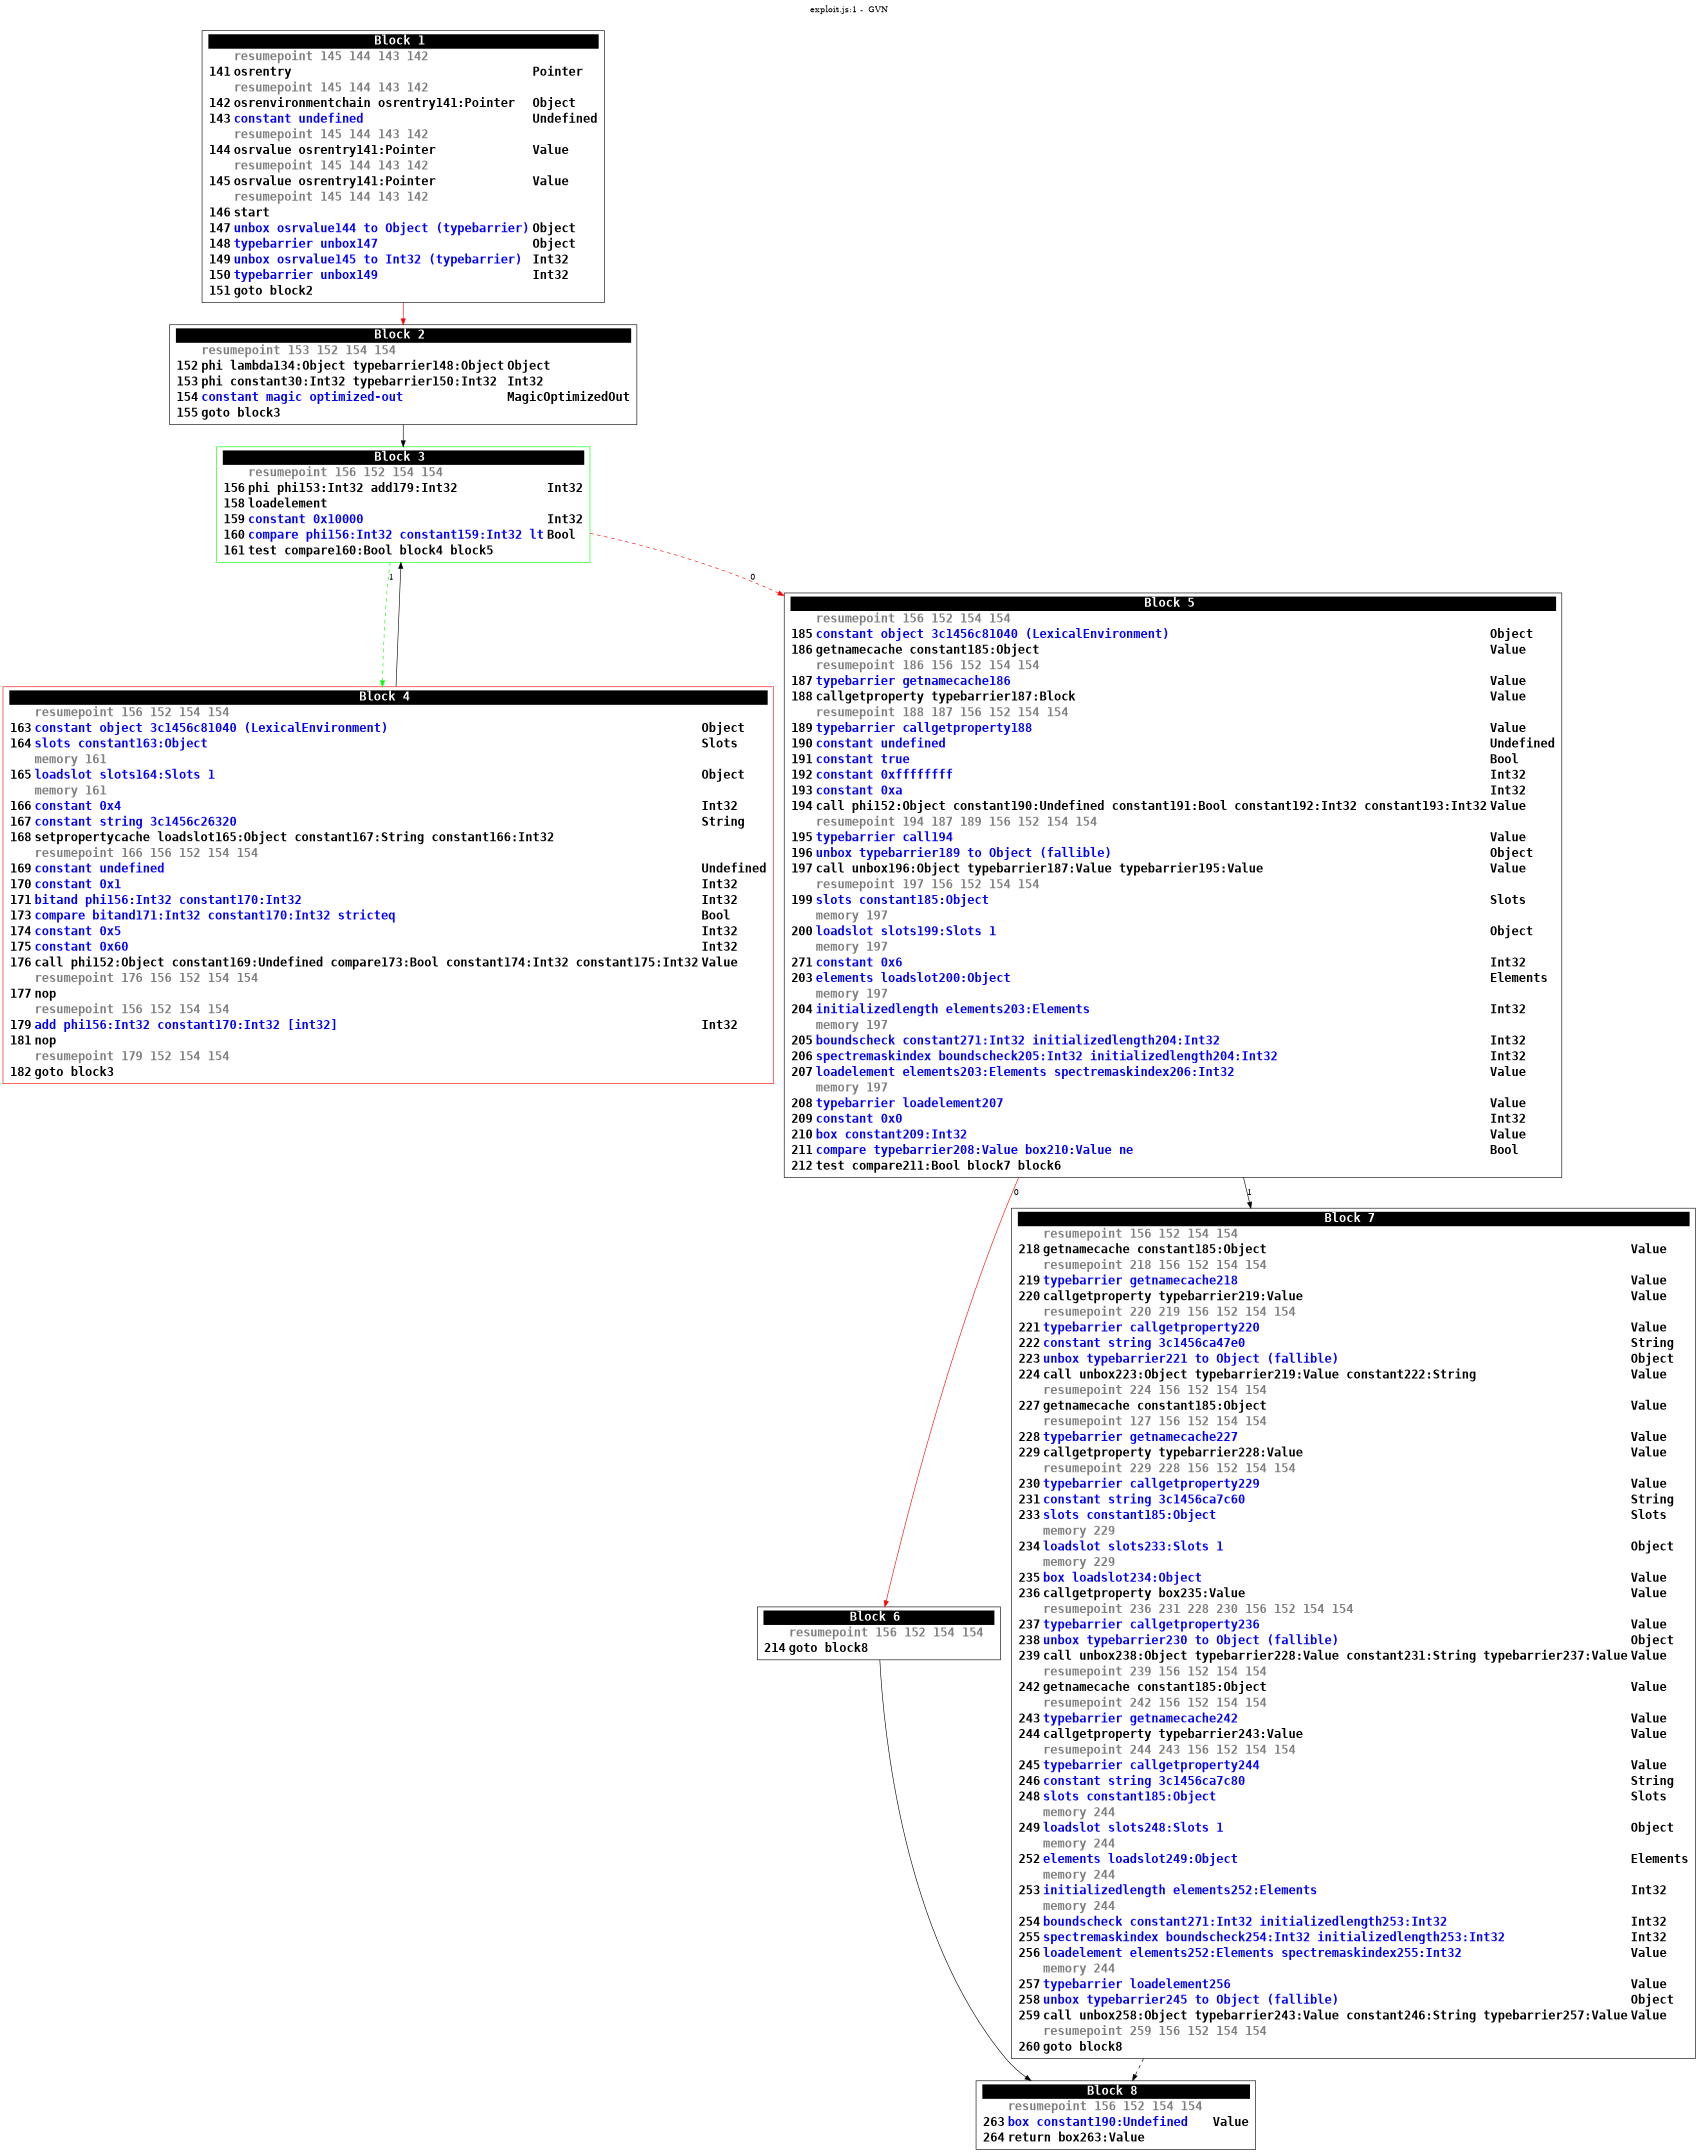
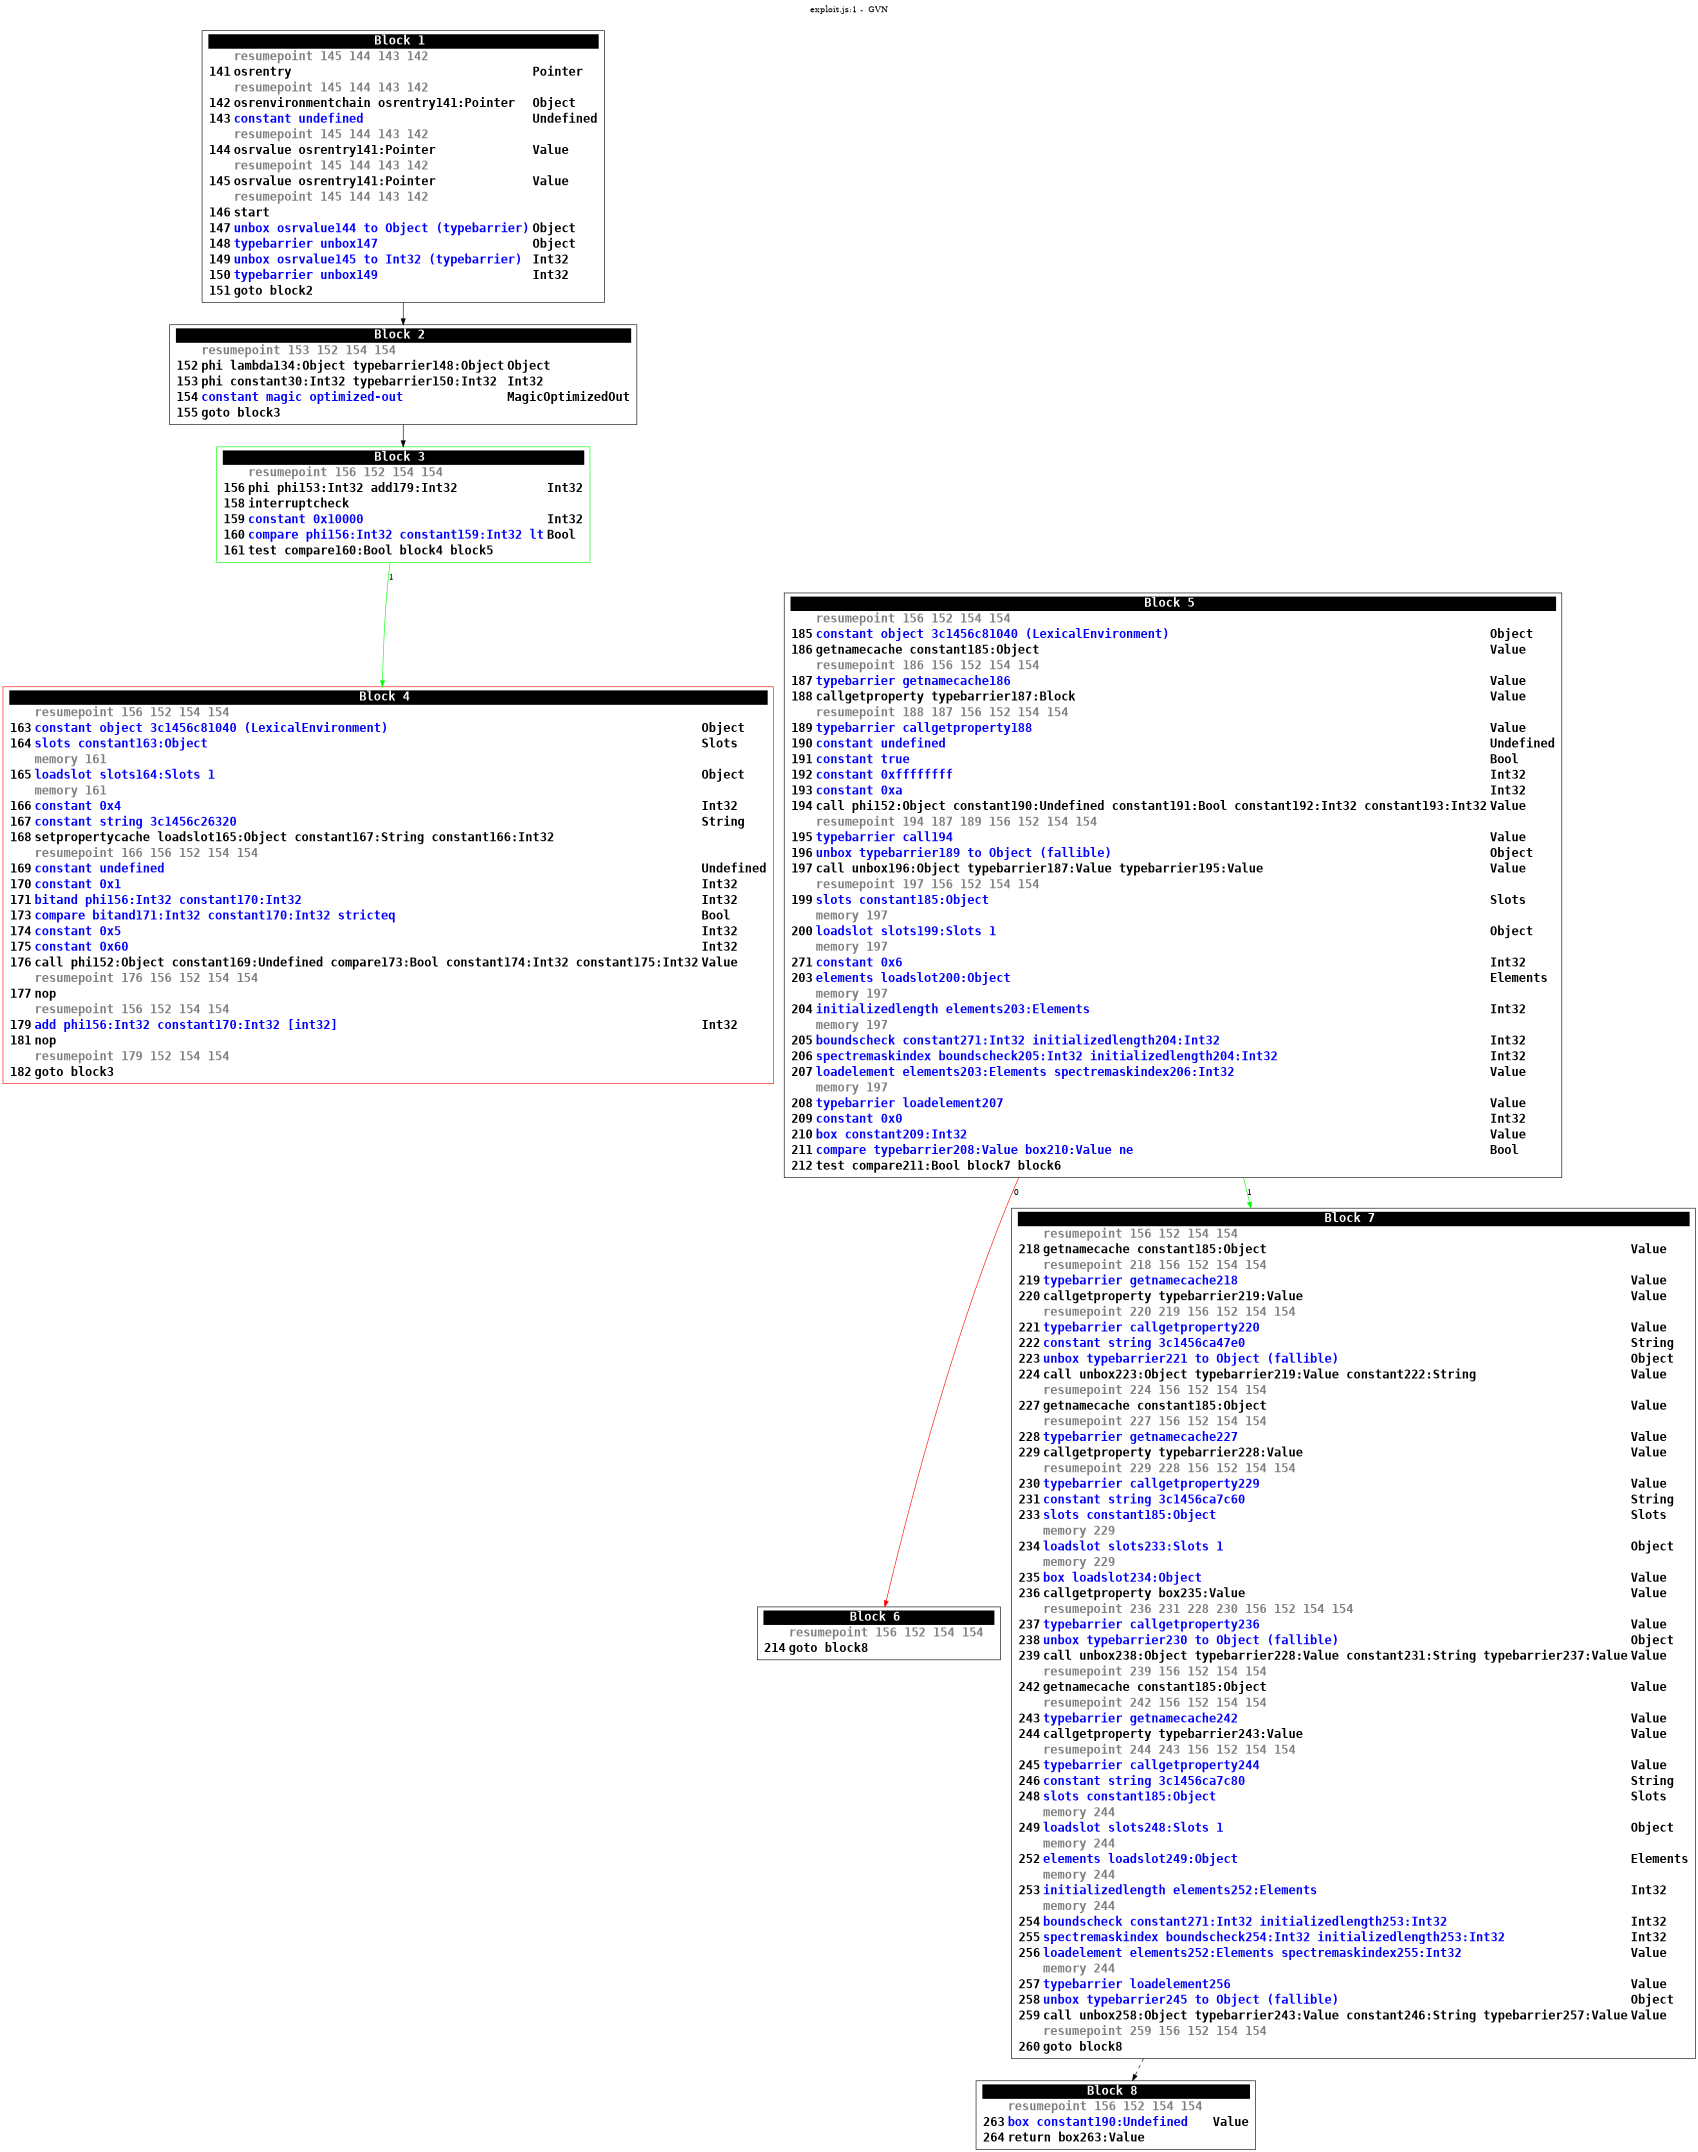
edge "Block 1" -> "Block 2": color red -> black
node "Block 3": text "loadelement" -> "interruptcheck"
edge "Block 3" -> "Block 5": removed, label "0"
edge "Block 3" -> "Block 4": style dashed -> solid
edge "Block 4" -> "Block 3": removed
edge "Block 5" -> "Block 7": color black -> green
node "Block 7": text "resumepoint 127 156 152 154 154" -> "resumepoint 227 156 152 154 154"
edge "Block 6" -> "Block 8": removed
